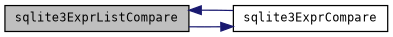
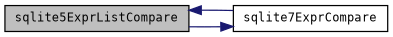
node "sqlite3ExprListCompare": label "sqlite3ExprListCompare" -> "sqlite5ExprListCompare"
node "sqlite3ExprCompare": label "sqlite3ExprCompare" -> "sqlite7ExprCompare"
